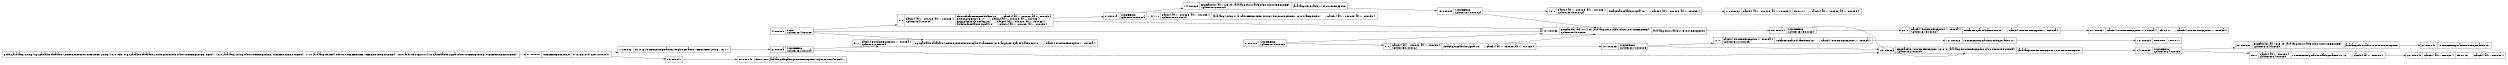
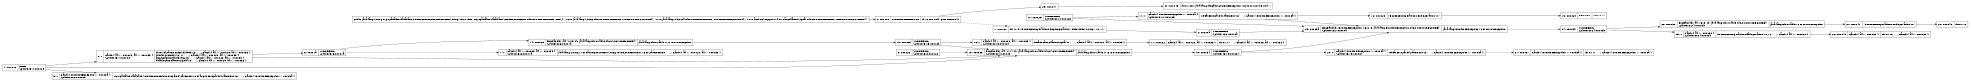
edge "11: ?" -> "23: 0x003a": added
node "28: 0x0046": added
node "9: ?": removed
edge "2: 0x000a" -> "3: ?": removed
